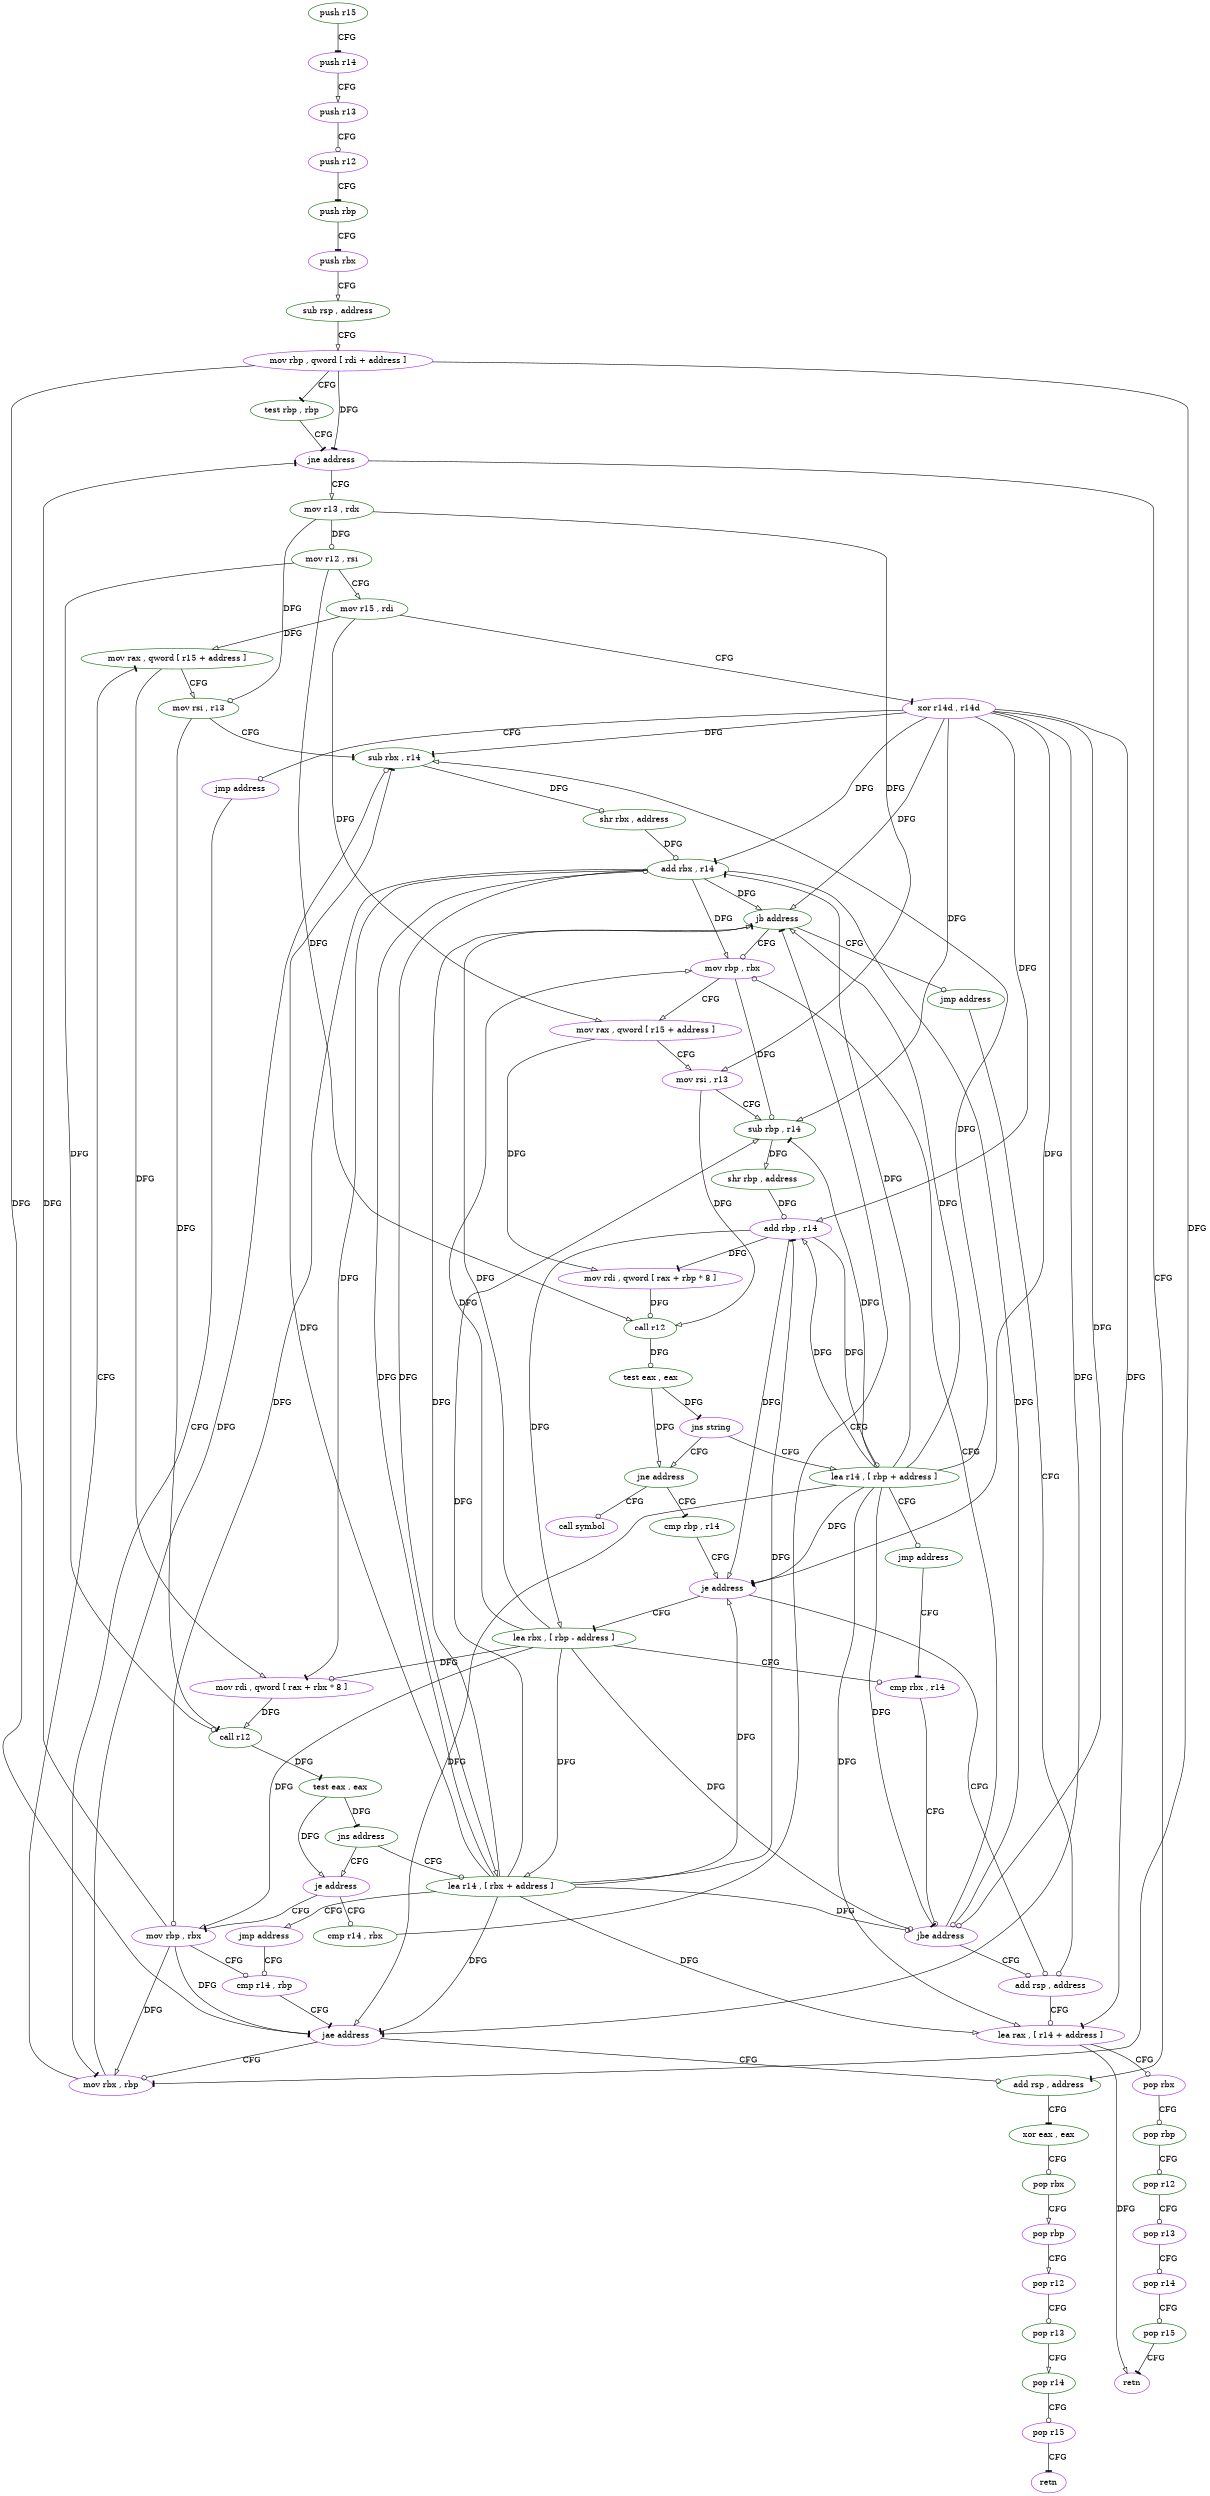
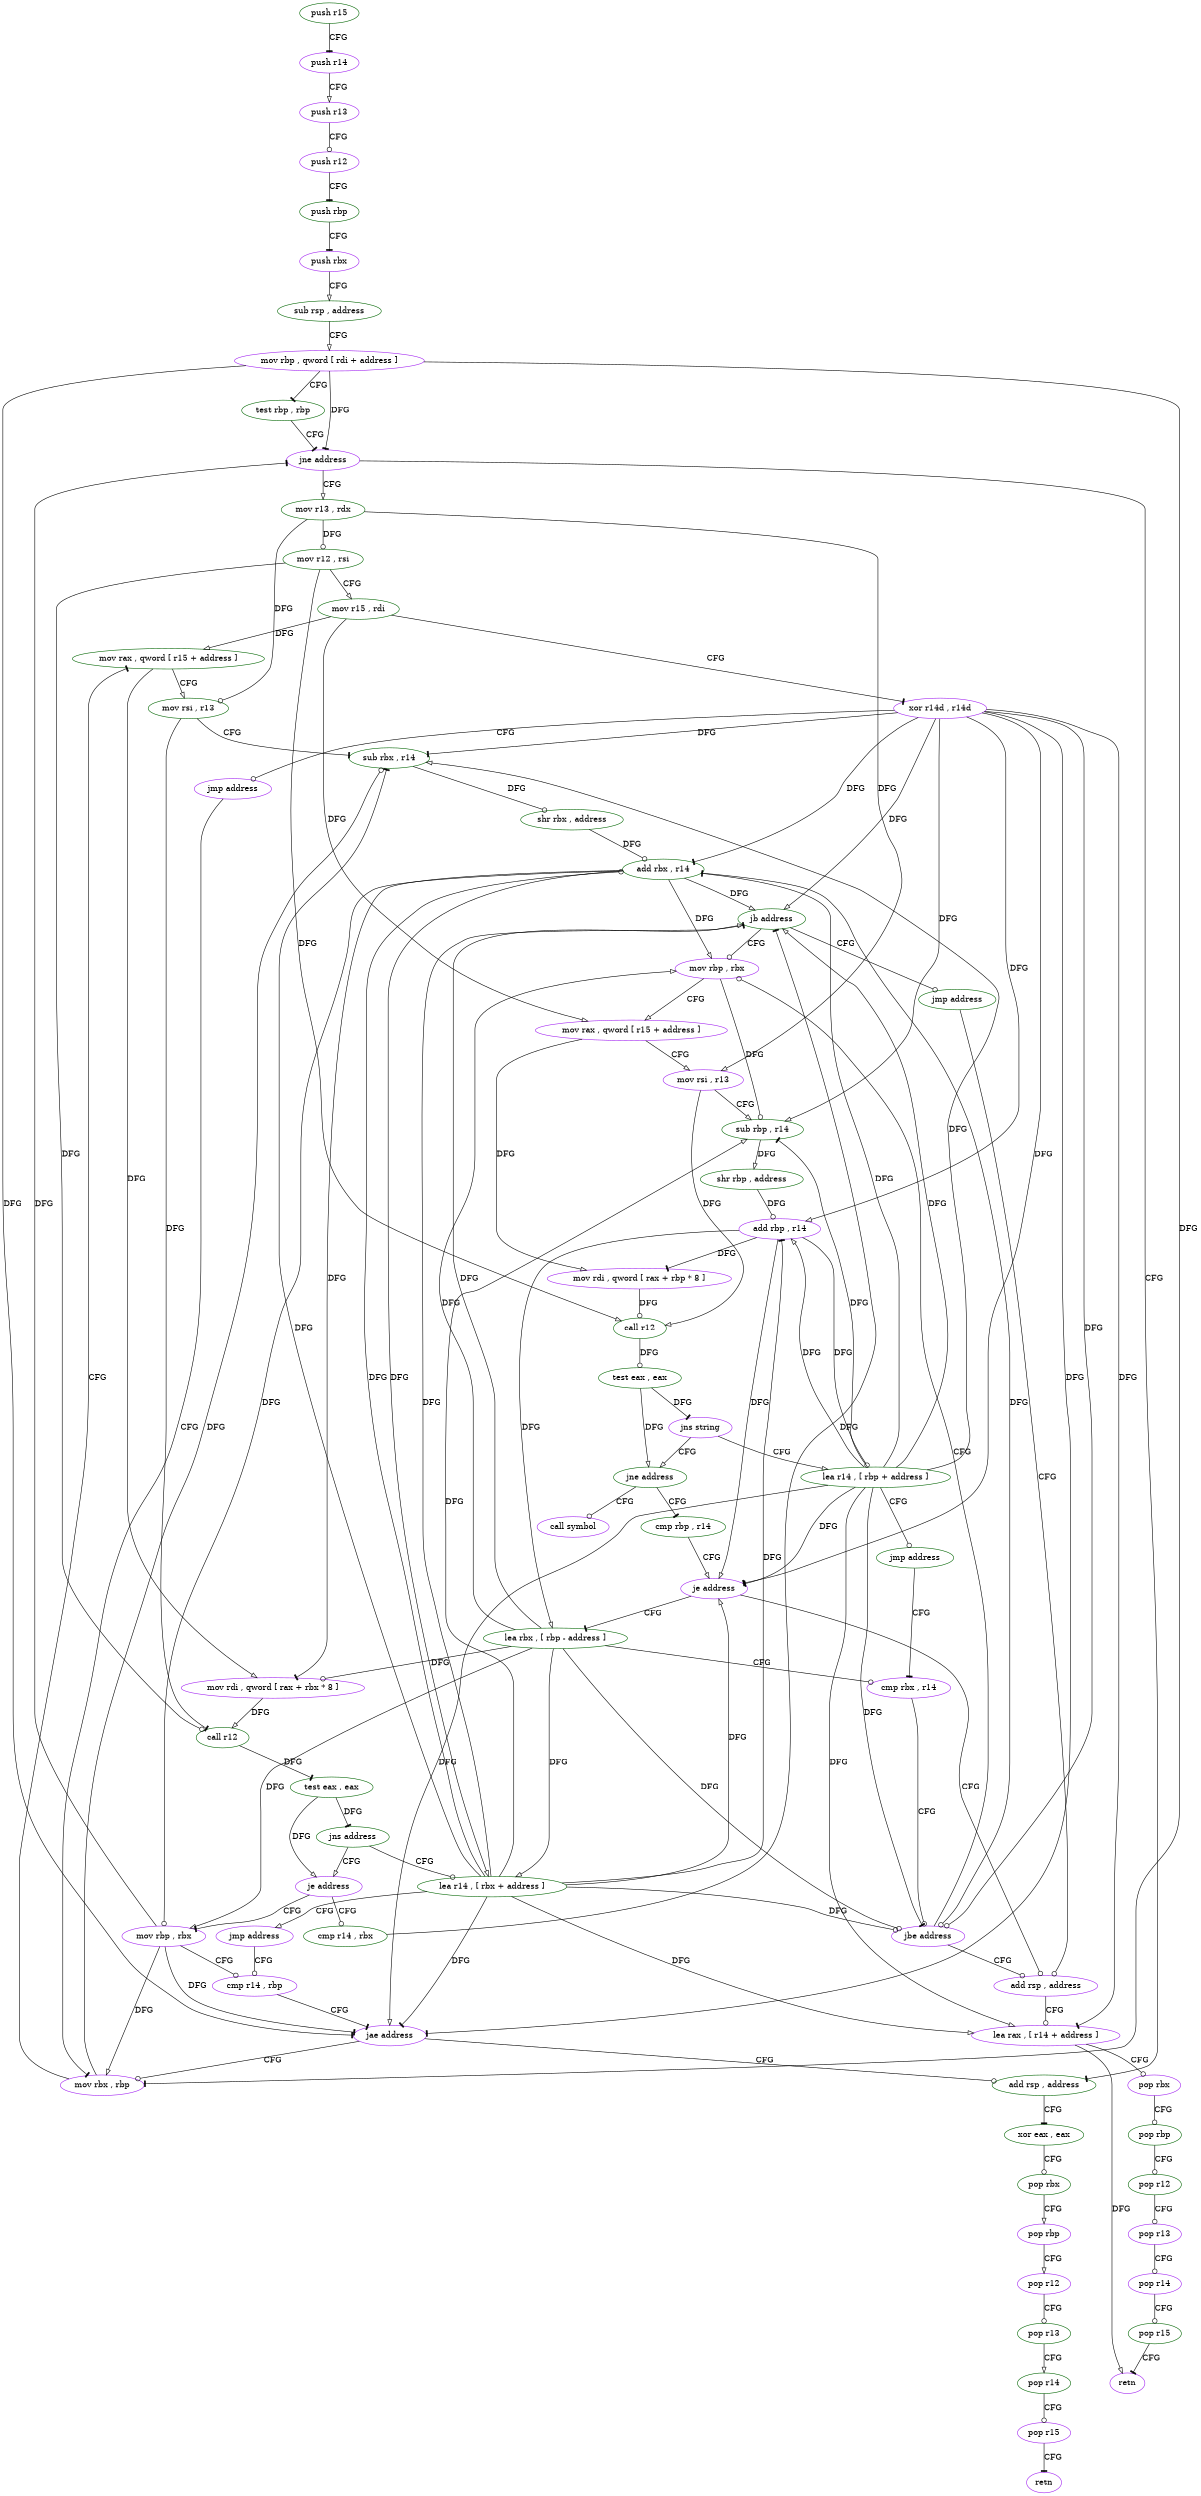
edge "cmp r14 , rbx" -> "jb address": label "CFG" -> "DFG"
